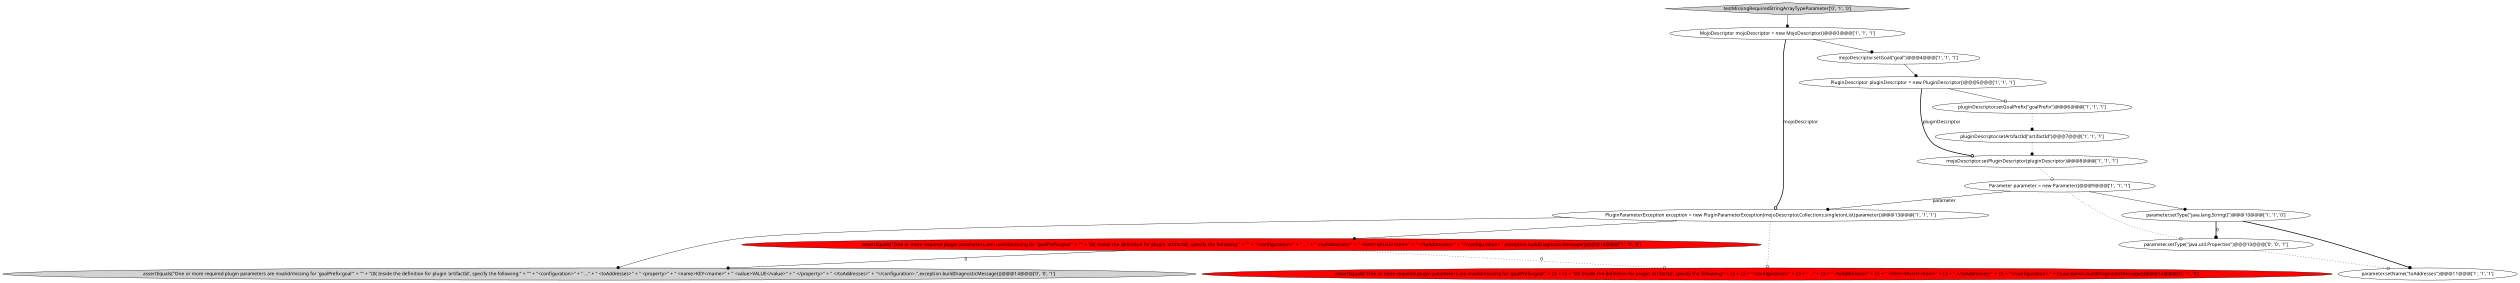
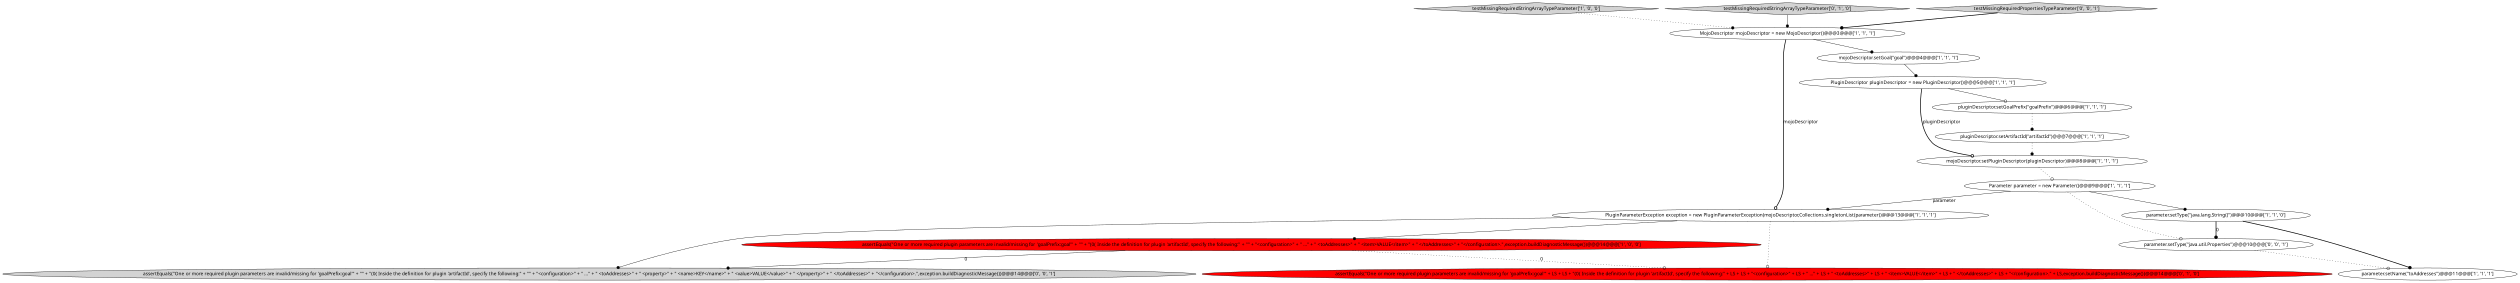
node "testMissingRequiredStringArrayTypeParameter['1', '0', '0']": added
node "testMissingRequiredPropertiesTypeParameter['0', '0', '1']": added
